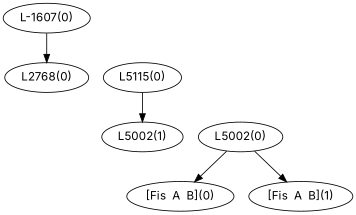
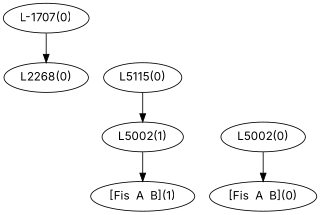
node "L-1607(0)": label "L-1607(0)" -> "L-1707(0)"
node "L2768(0)": label "L2768(0)" -> "L2268(0)"
edge "L5002(0)" -> "[Fis  A  B](1)": now "L5002(1)" -> "[Fis  A  B](1)"
